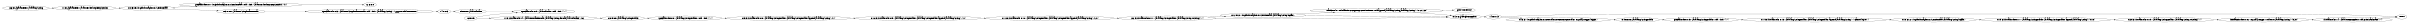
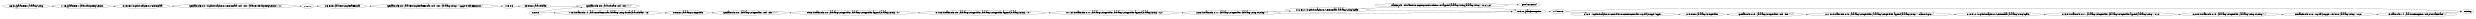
node "r1 := @parameter1: javax.servlet.http.HttpSession": label "r1 := @parameter1: javax.servlet.http.HttpSession" -> "r1 := @parameter1: javax.slf.http.HttpSession"
edge "$r0 = new io.github.mayhewsw.SessionData" -> "$r3 = new java.text.SimpleDateFormat": now "r2 = $r0" -> "$r3 = new java.text.SimpleDateFormat"
node "return": label "return" -> "toString"
